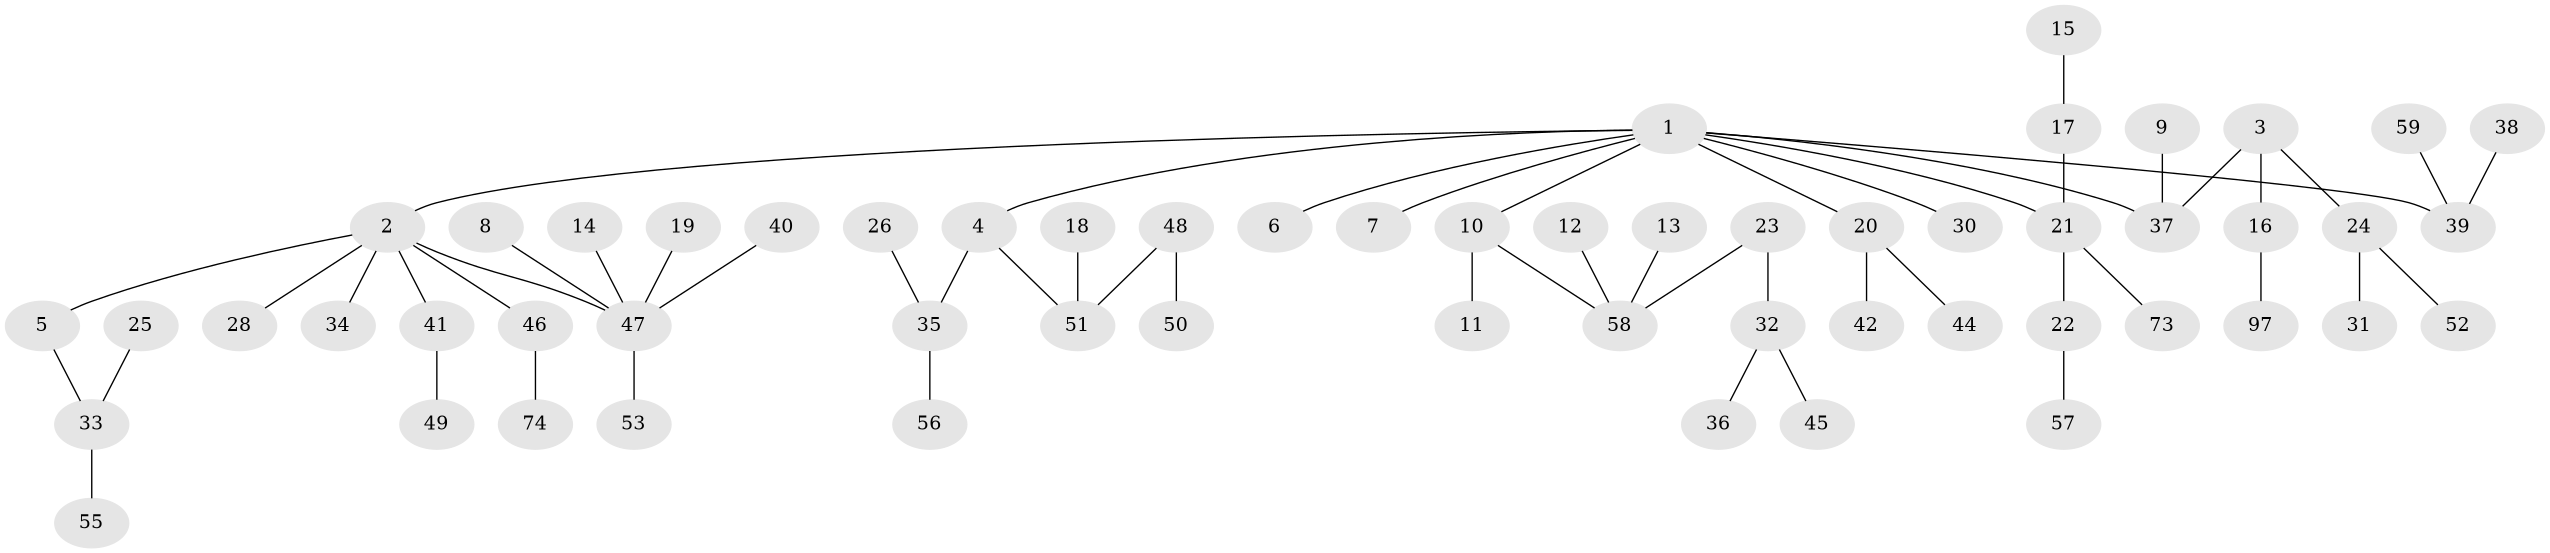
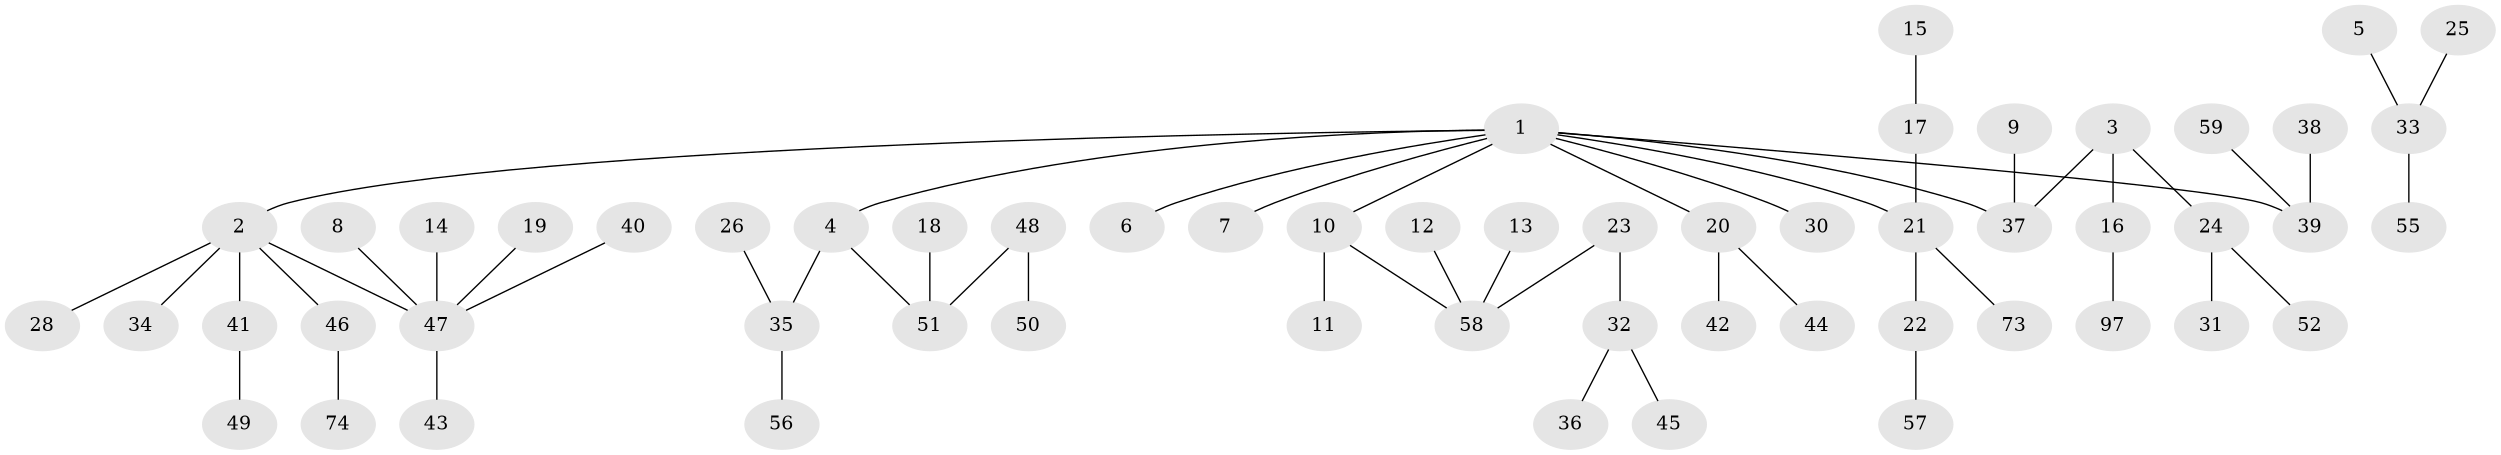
edge "2" -- "5": removed
node "53": label "53" -> "43"
